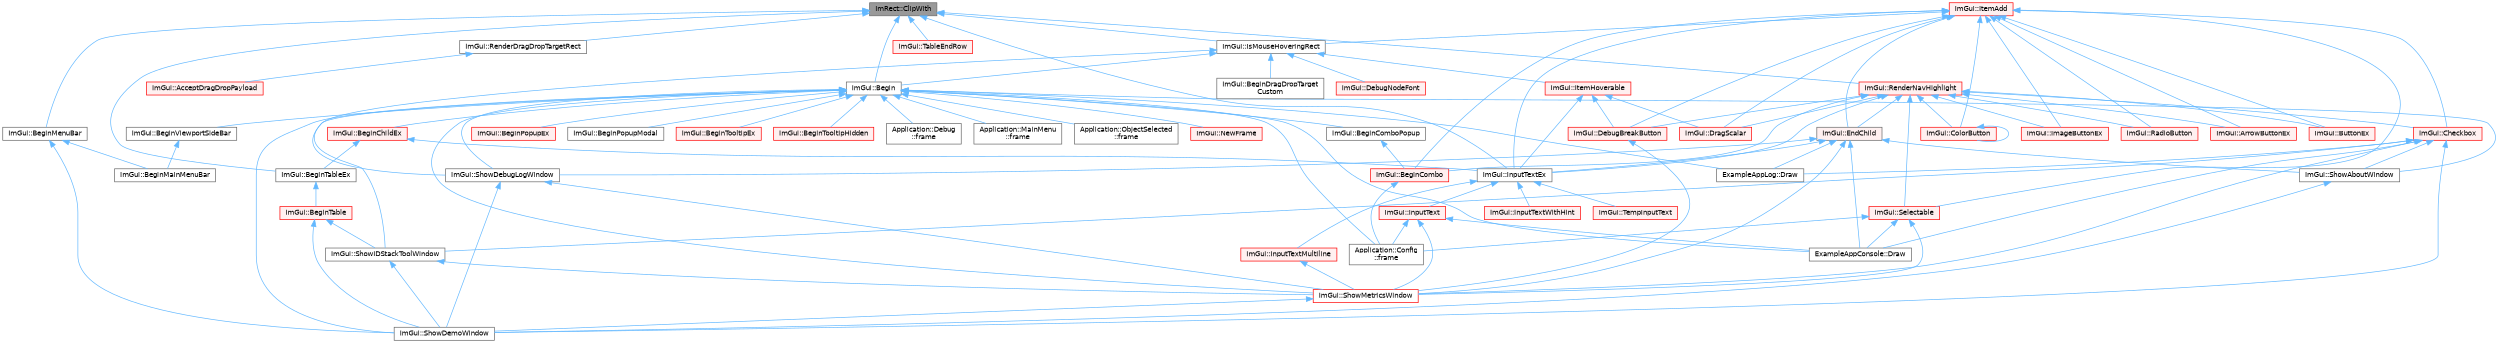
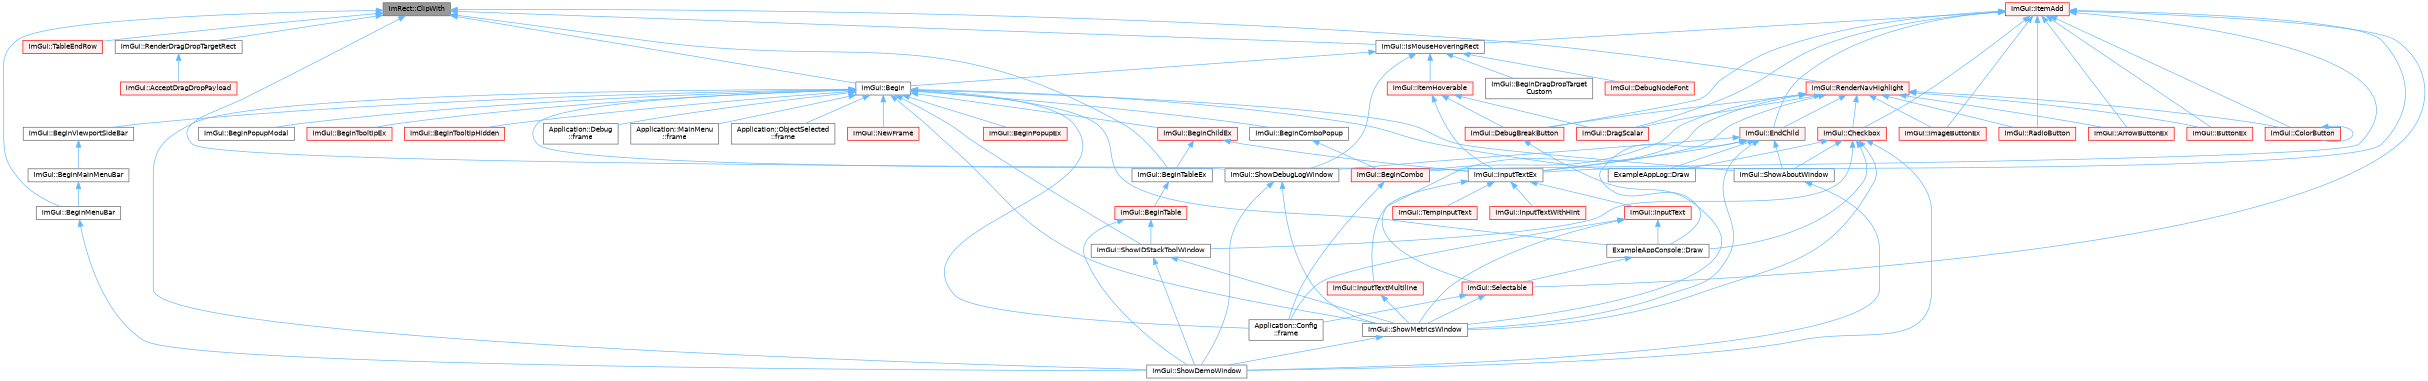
edge "ImGui::BeginMainMenuBar" -> "ImGui::BeginMenuBar": reversed
edge "ExampleAppConsole::Draw" -> "ImGui::Selectable": reversed
node "ImGui::ShowMetricsWindow": color red -> grey40
